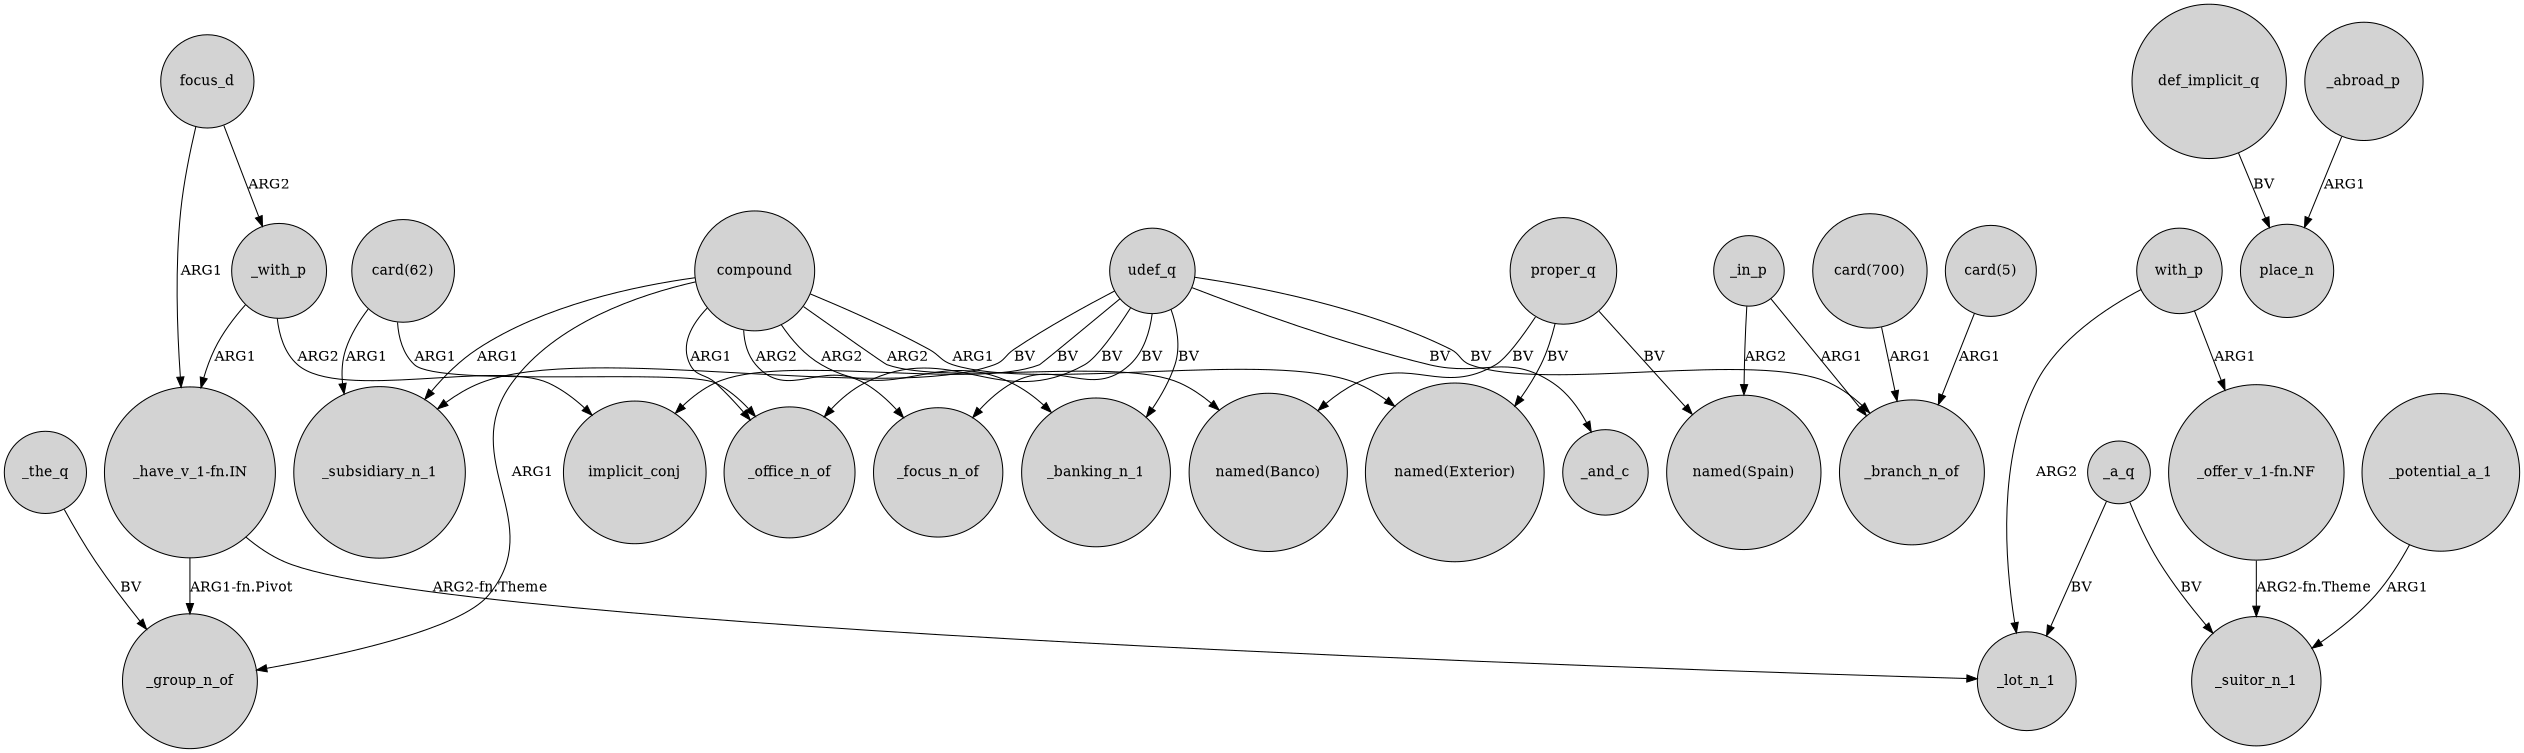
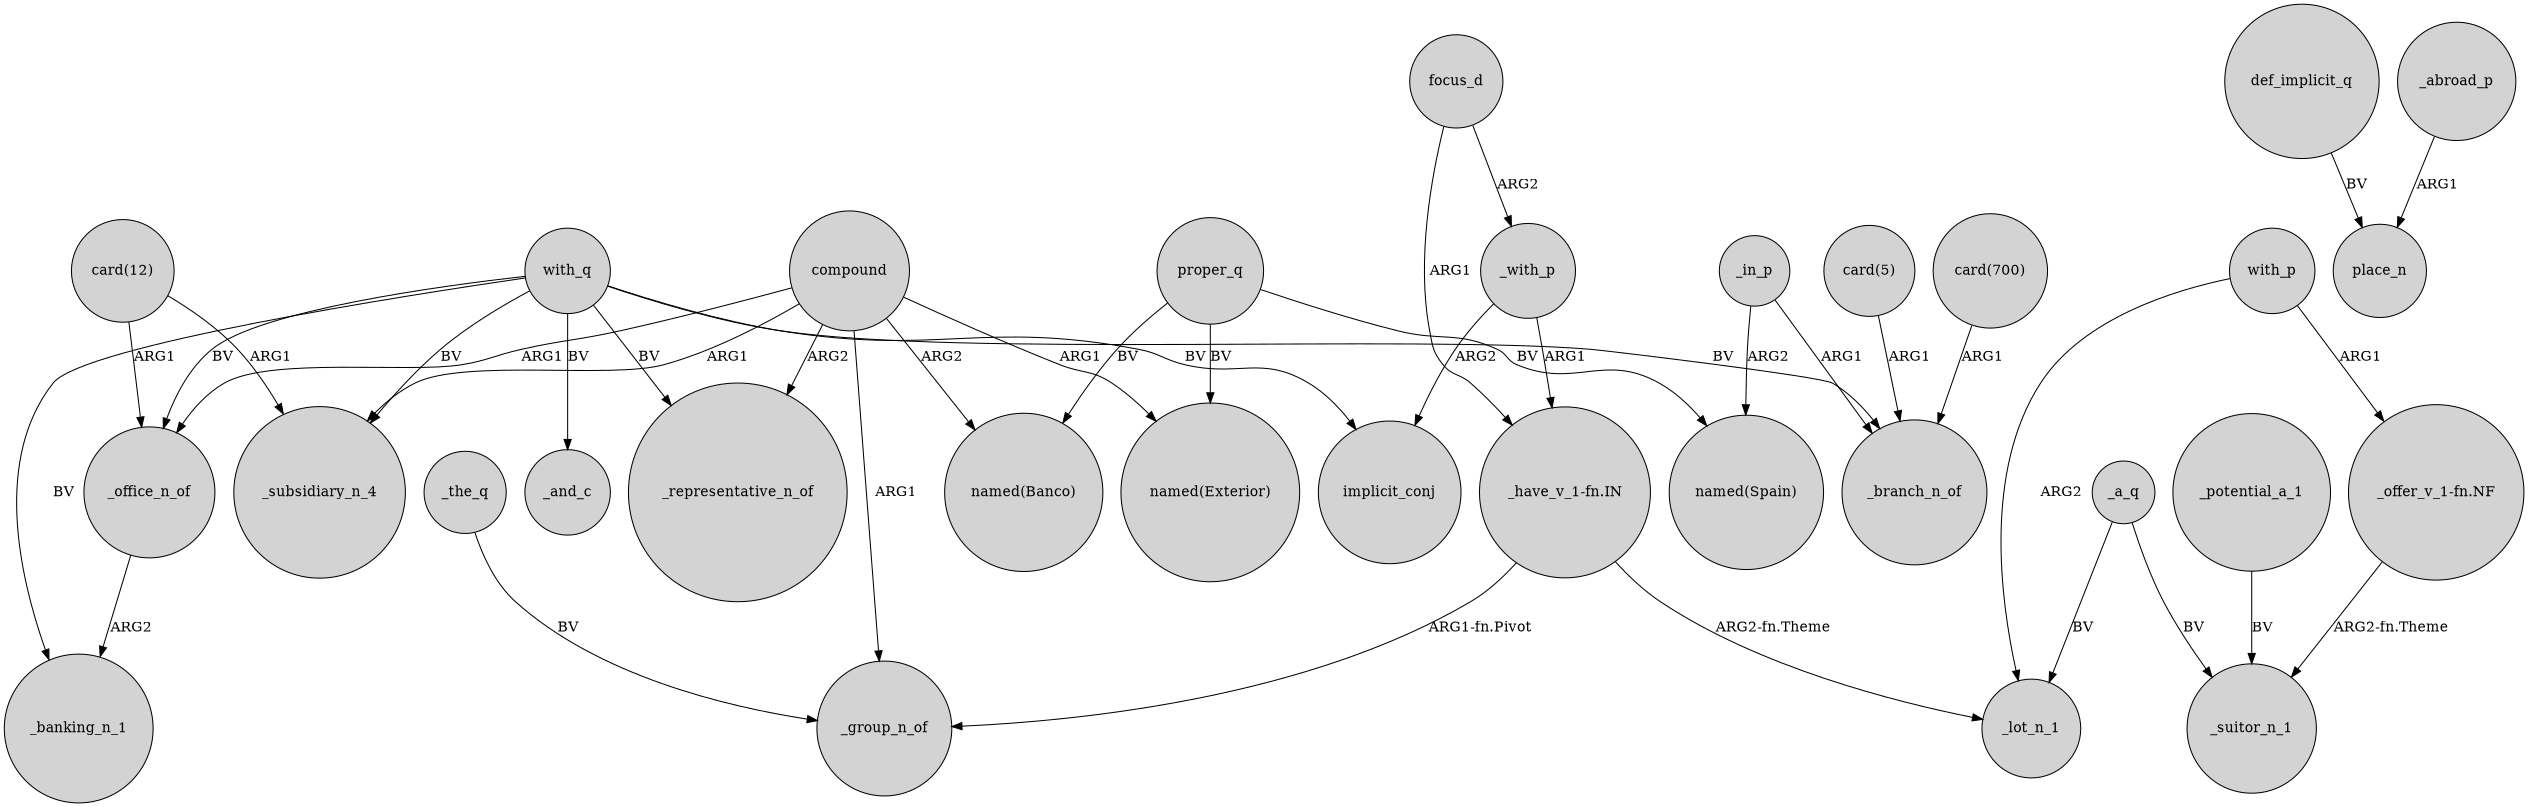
node "card(62)": label "card(62)" -> "card(12)"
node "udef_q": label "udef_q" -> "with_q"
edge "compound" -> "_banking_n_1": now "_office_n_of" -> "_banking_n_1"
node "_subsidiary_n_1": label "_subsidiary_n_1" -> "_subsidiary_n_4"
node "_focus_n_of": label "_focus_n_of" -> "_representative_n_of"
edge "_potential_a_1" -> "_suitor_n_1": label "ARG1" -> "BV"
